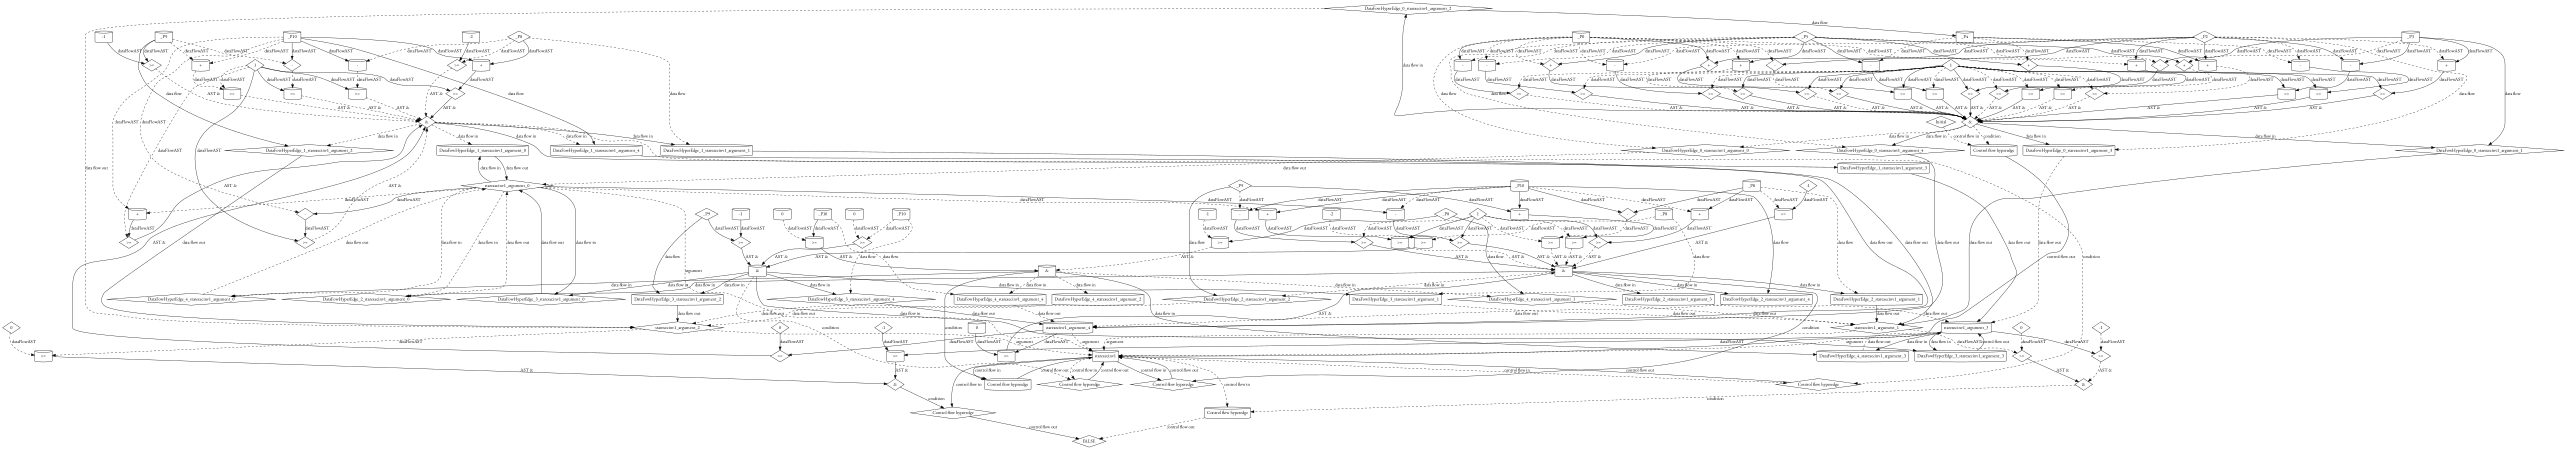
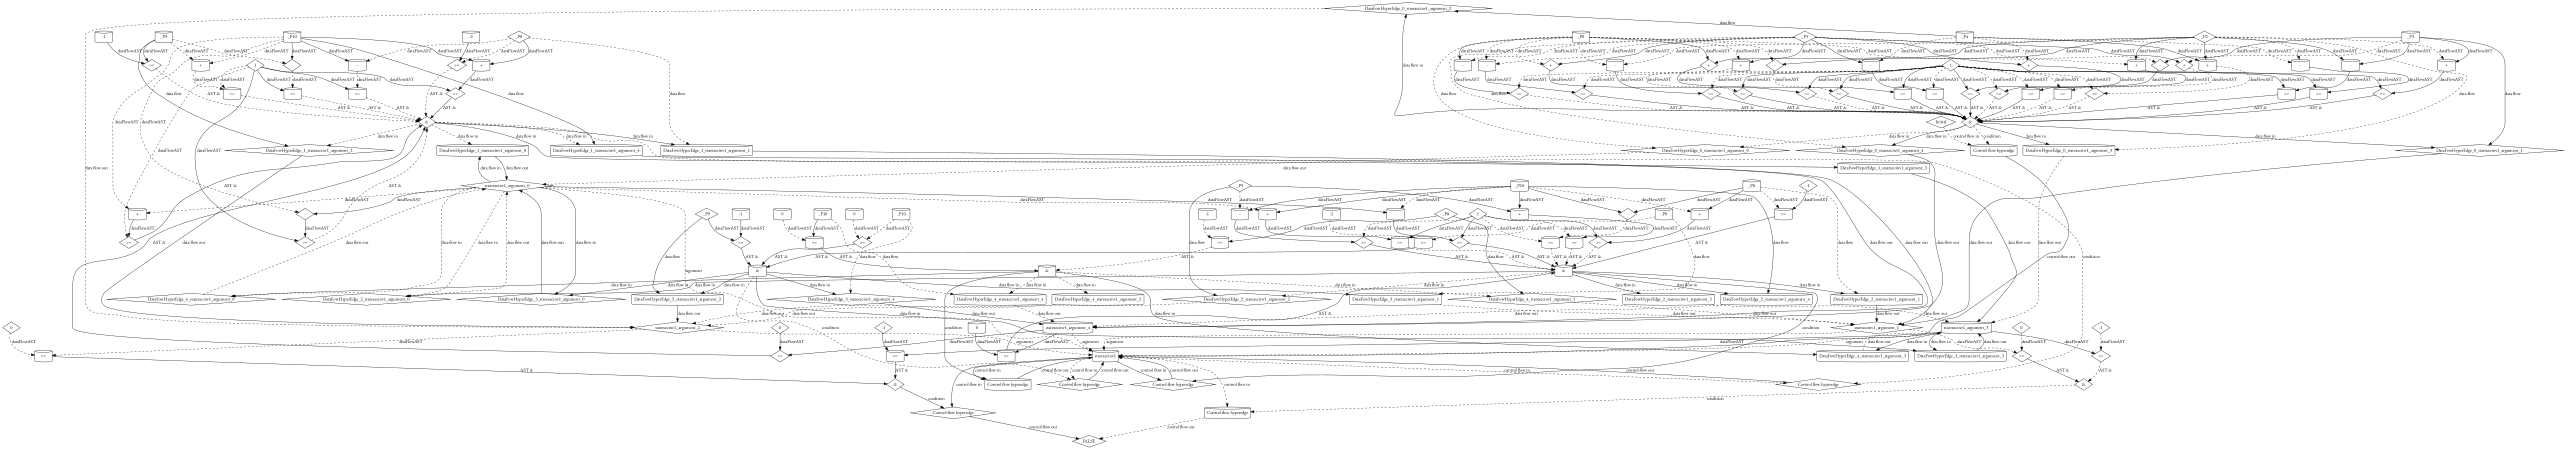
edge "DataFowHyperEdge_0_starexecinv1_argument_2" -> "_P4": reversed
edge "DataFowHyperEdge_3_starexecinv1_argument_3" -> "starexecinv1_argument_3": label "control flow out" -> "data flow out"
